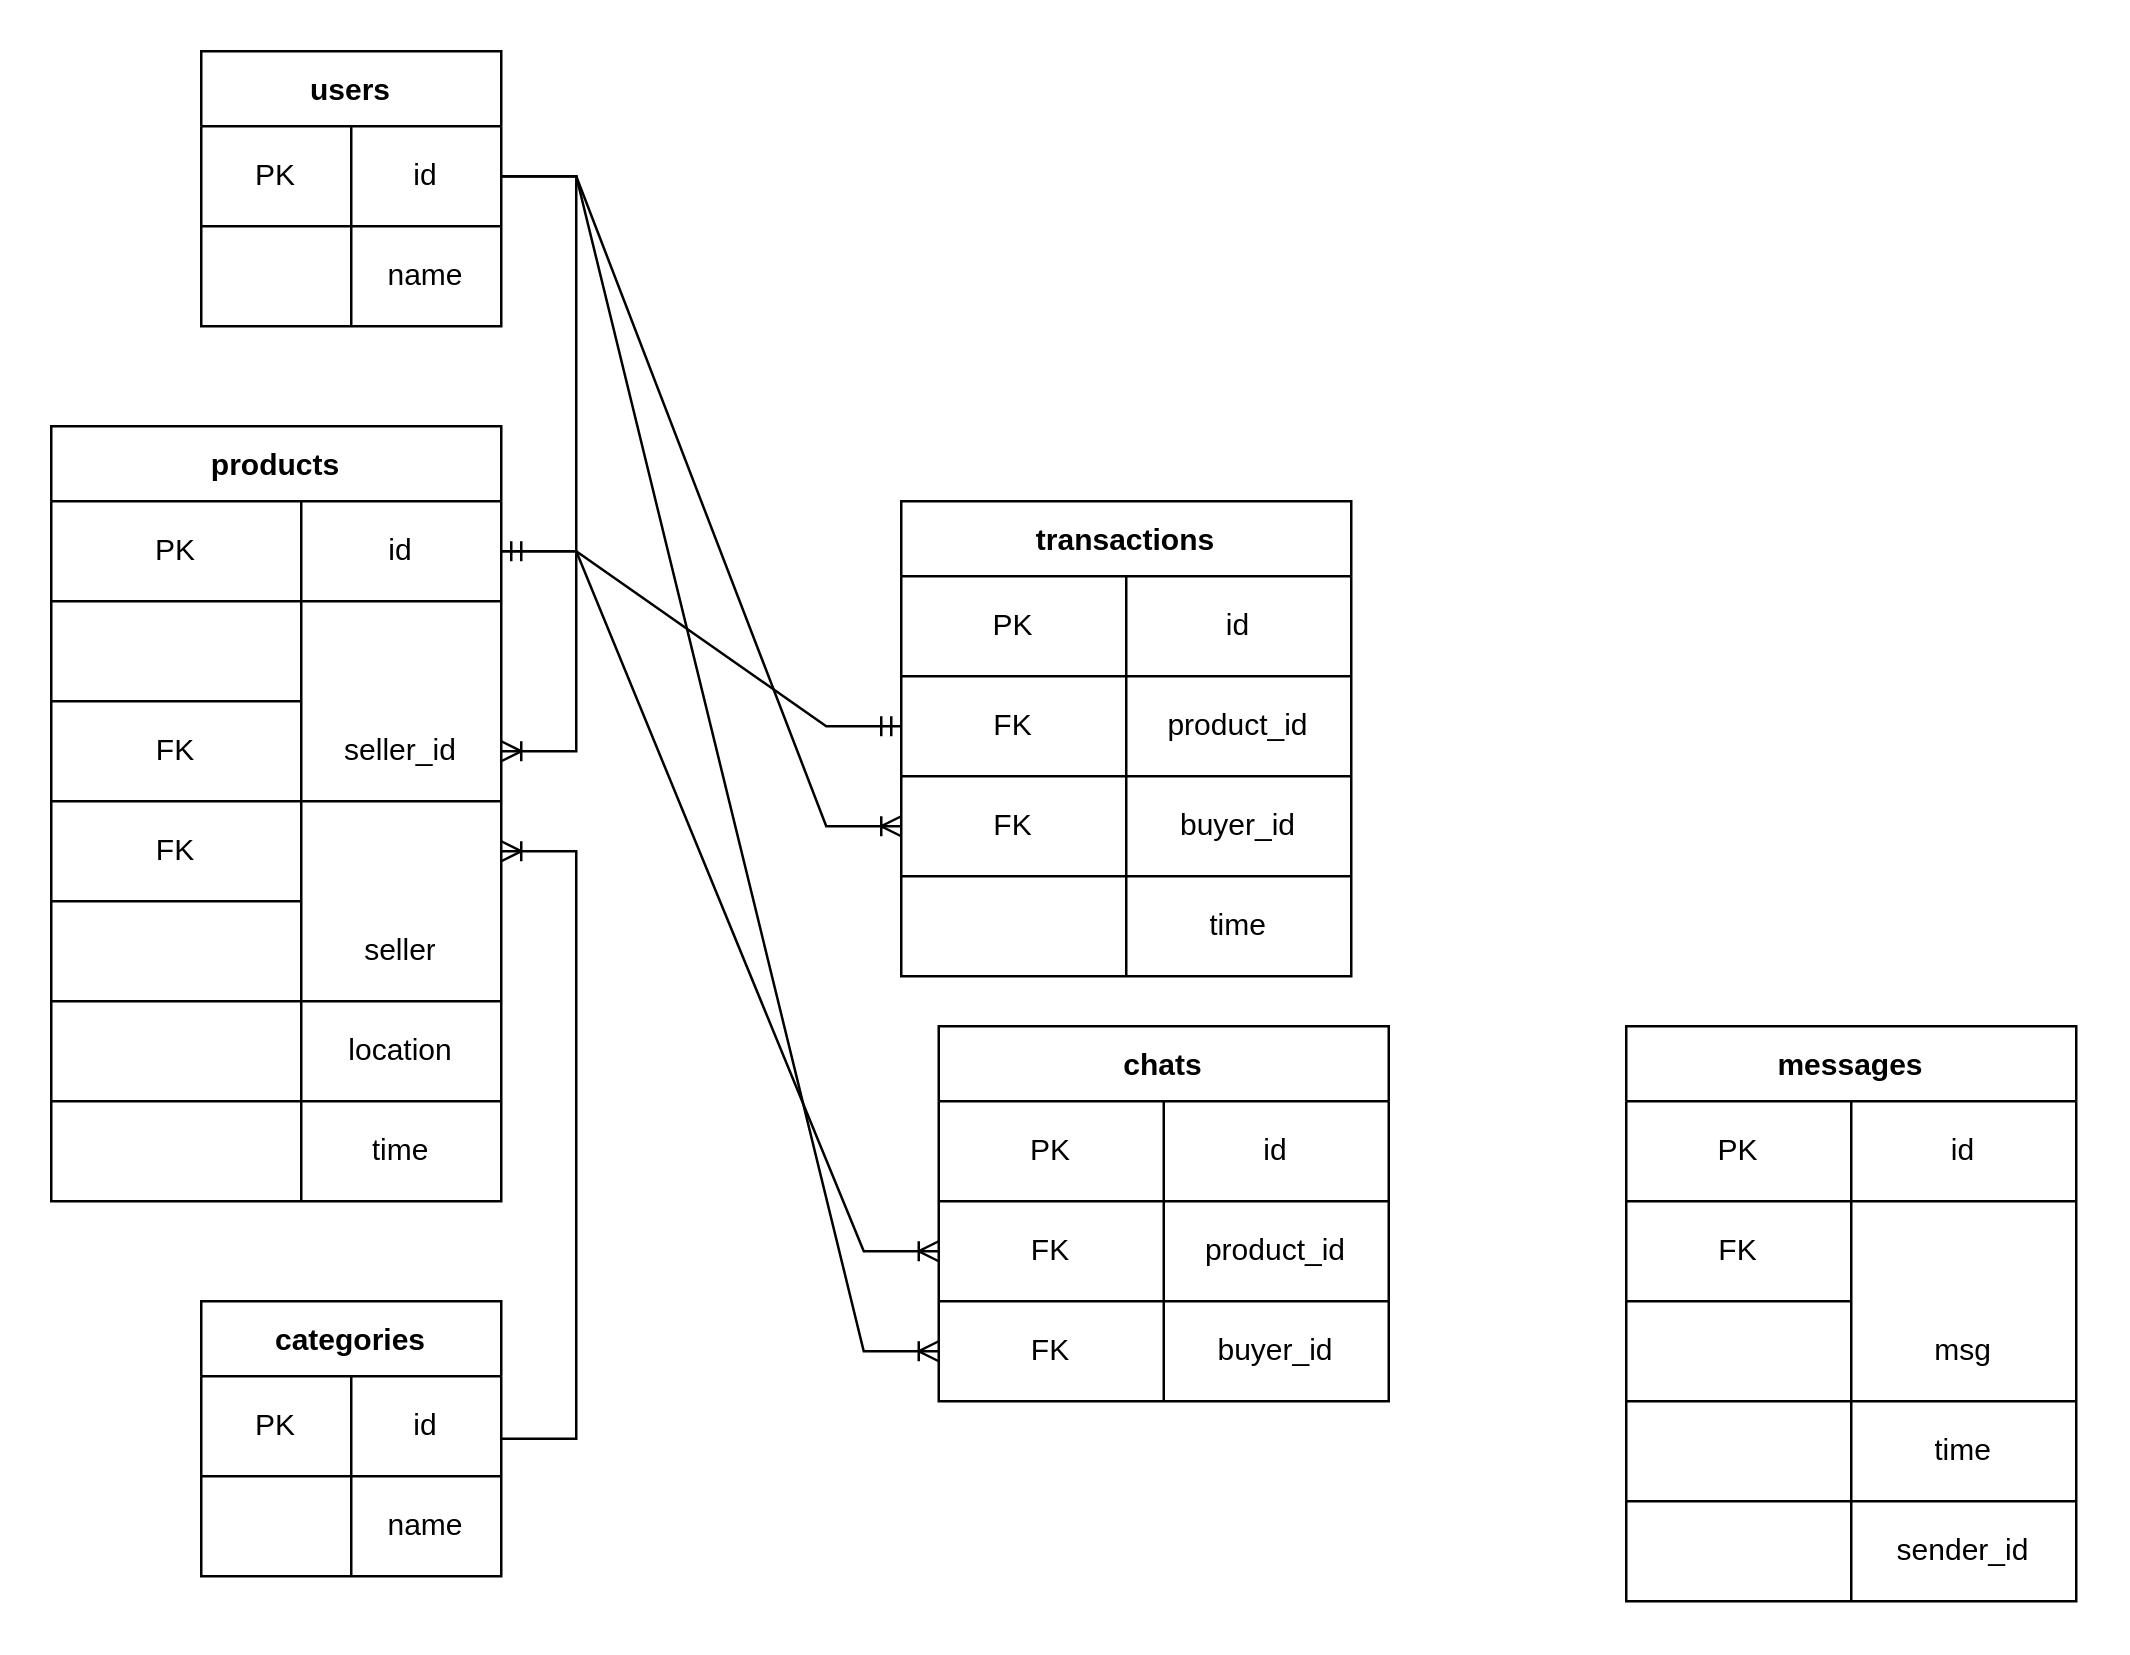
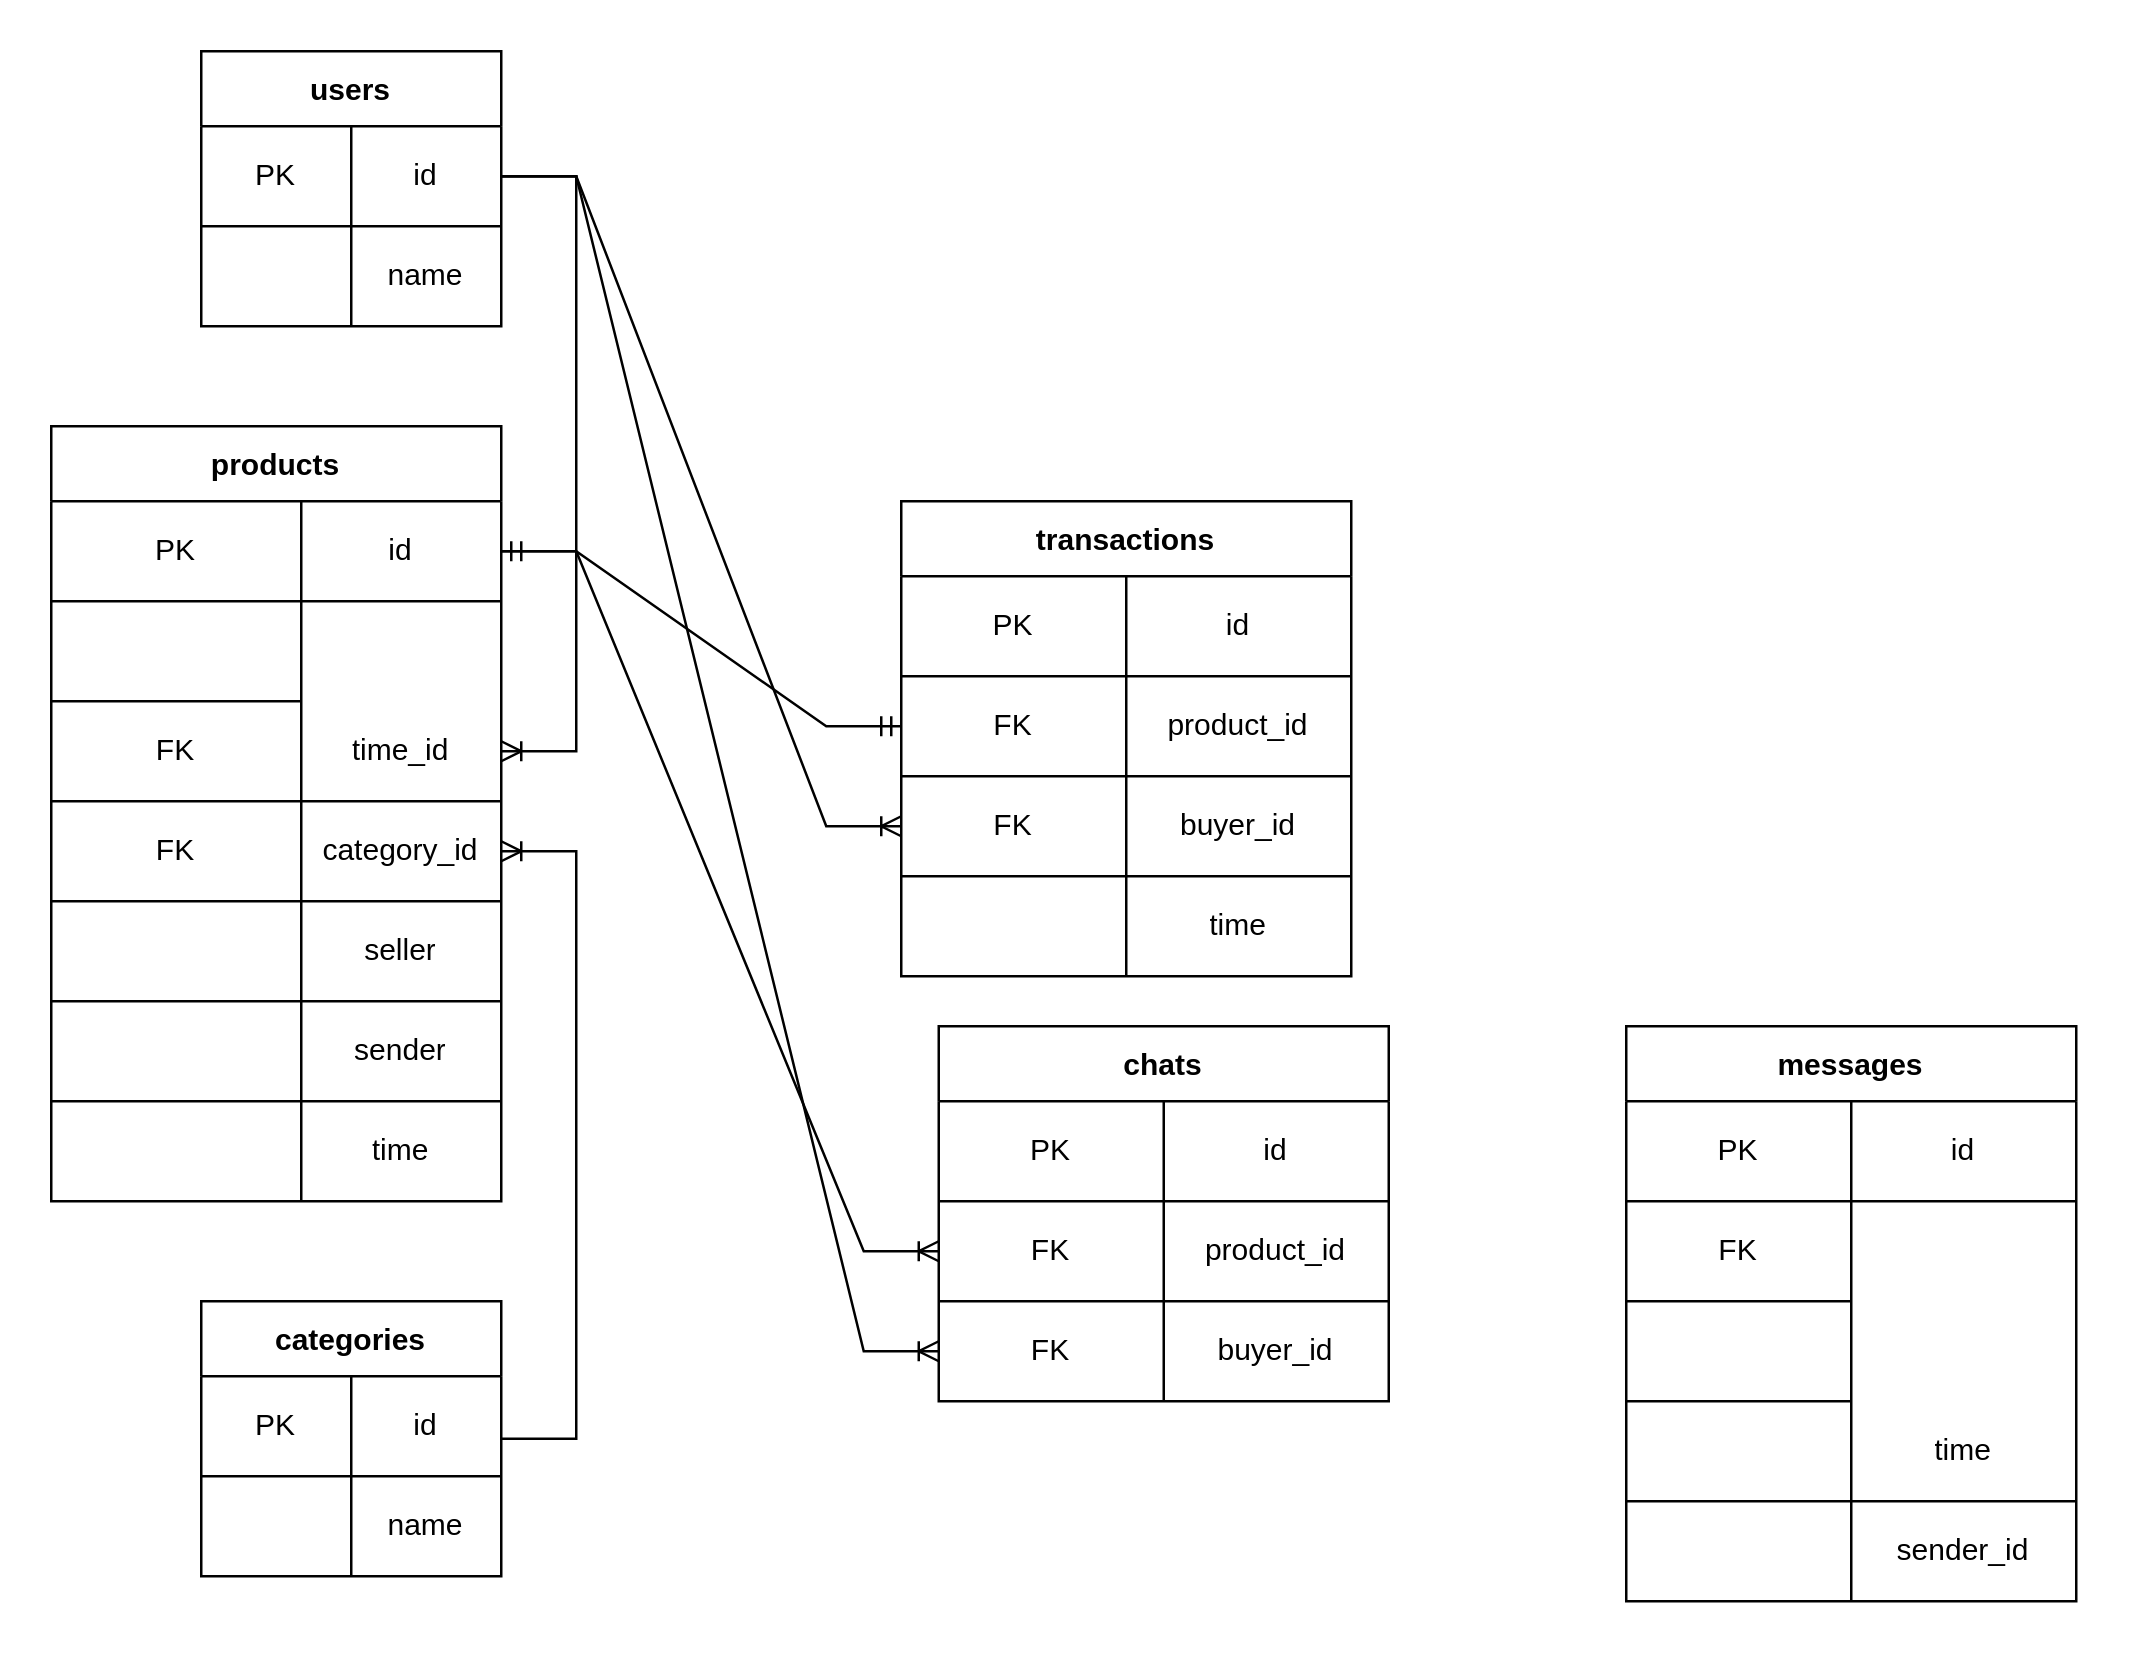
node "seller_id": label "seller_id" -> "time_id"
node "category_id": added
node "location": label "location" -> "sender"
node "msg": removed
